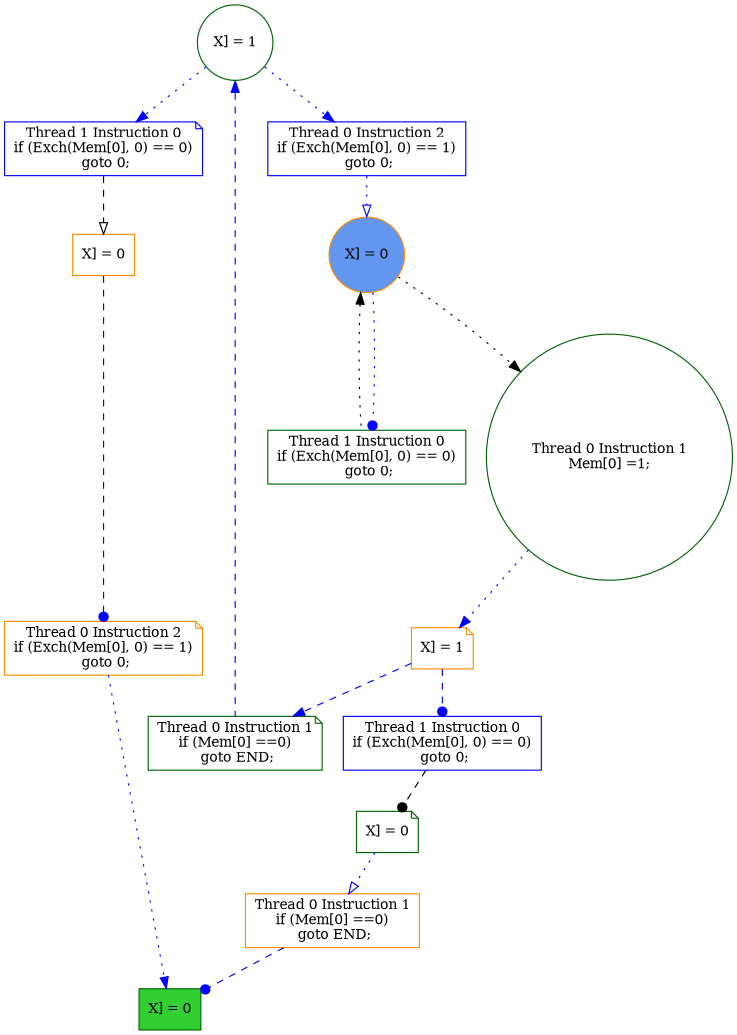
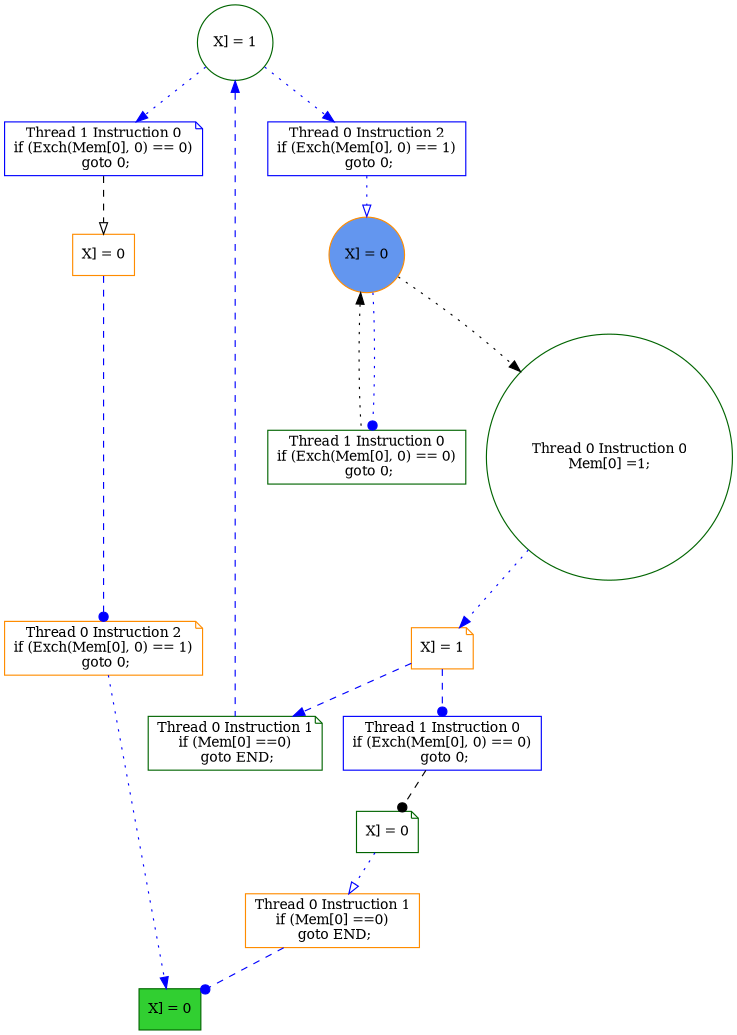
node "Thread 0 Instruction 1 Mem[0] =1;": label "Thread 0 Instruction 1 Mem[0] =1;" -> "Thread 0 Instruction 0 Mem[0] =1;"
